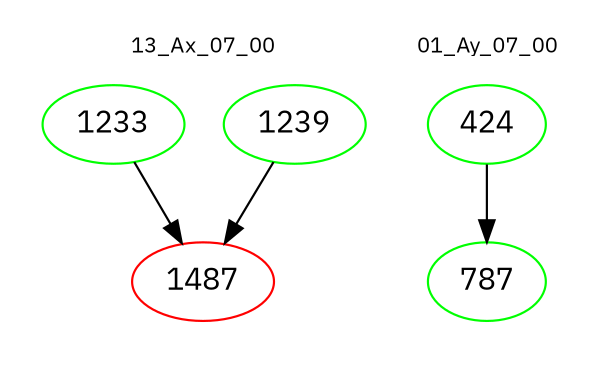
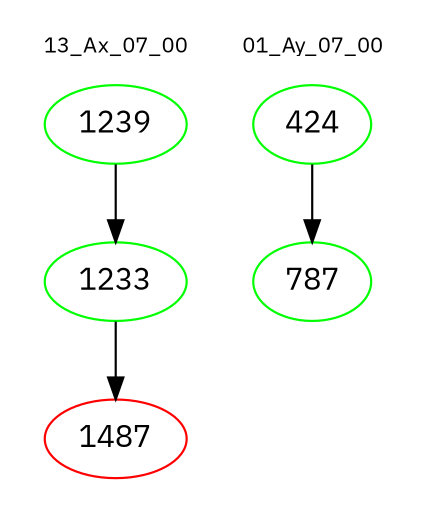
edge "1239" -> "1487": now "1239" -> "1233"
